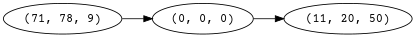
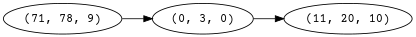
node "(0, 0, 0)": label "(0, 0, 0)" -> "(0, 3, 0)"
node "(11, 20, 50)": label "(11, 20, 50)" -> "(11, 20, 10)"
